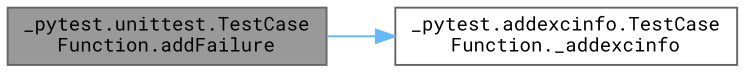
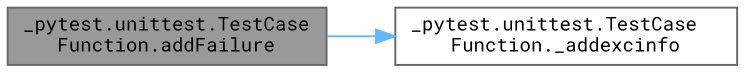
node "_pytest.addexcinfo.TestCase Function._addexcinfo": label "_pytest.addexcinfo.TestCase Function._addexcinfo" -> "_pytest.unittest.TestCase Function._addexcinfo"
